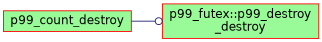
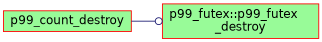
node "p99_futex::p99_destroy _destroy": label "p99_futex::p99_destroy _destroy" -> "p99_futex::p99_futex _destroy"
